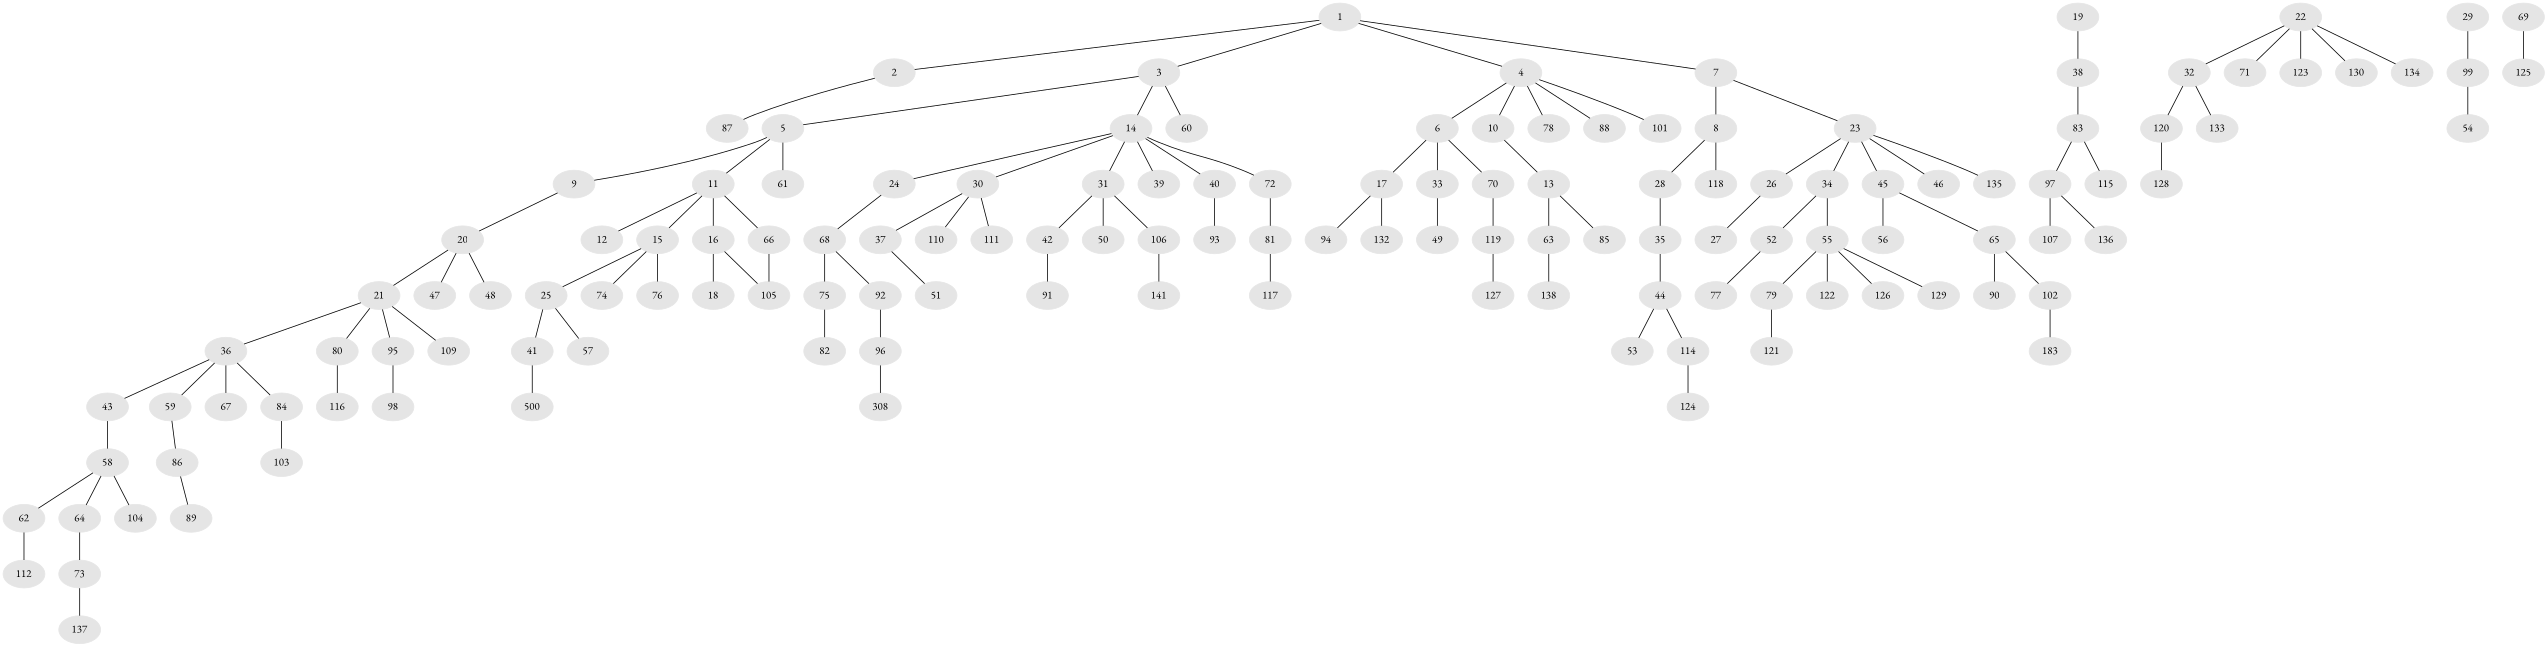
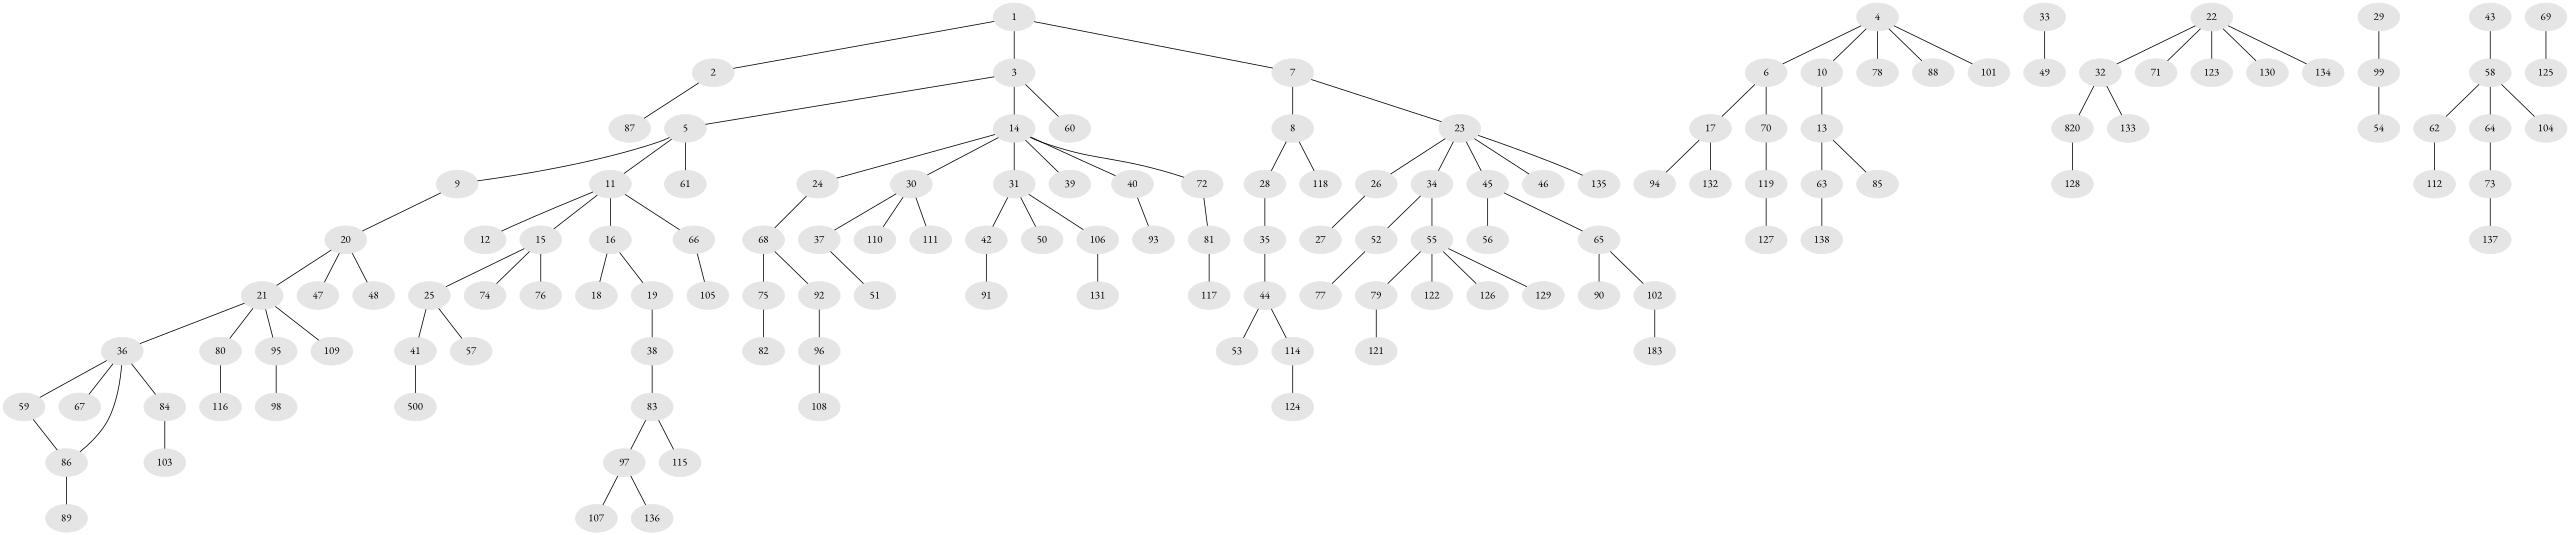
edge "1" -- "4": removed
node "120": label "120" -> "820"
edge "6" -- "33": removed
edge "16" -- "105": now "16" -- "19"
node "141": label "141" -> "131"
edge "36" -- "43": now "36" -- "86"
node "308": label "308" -> "108"
